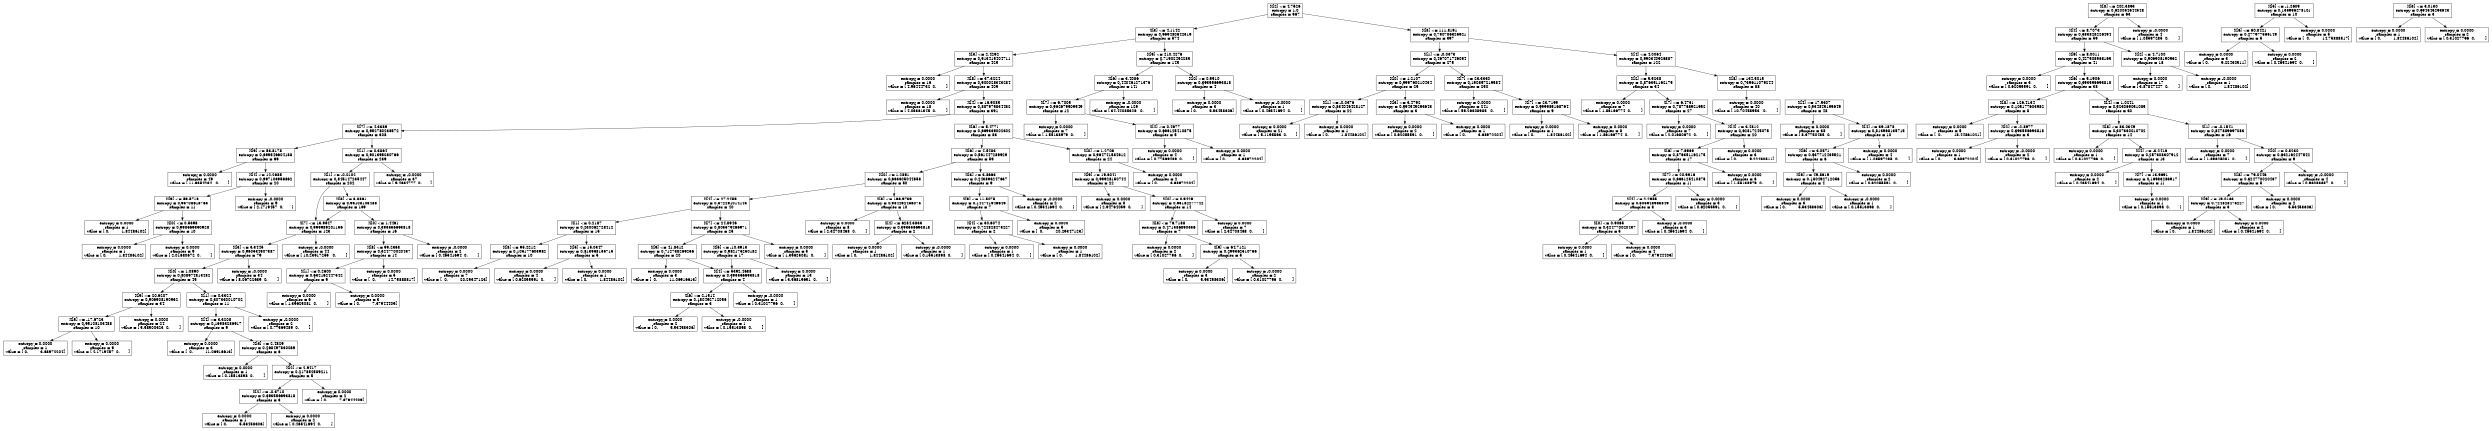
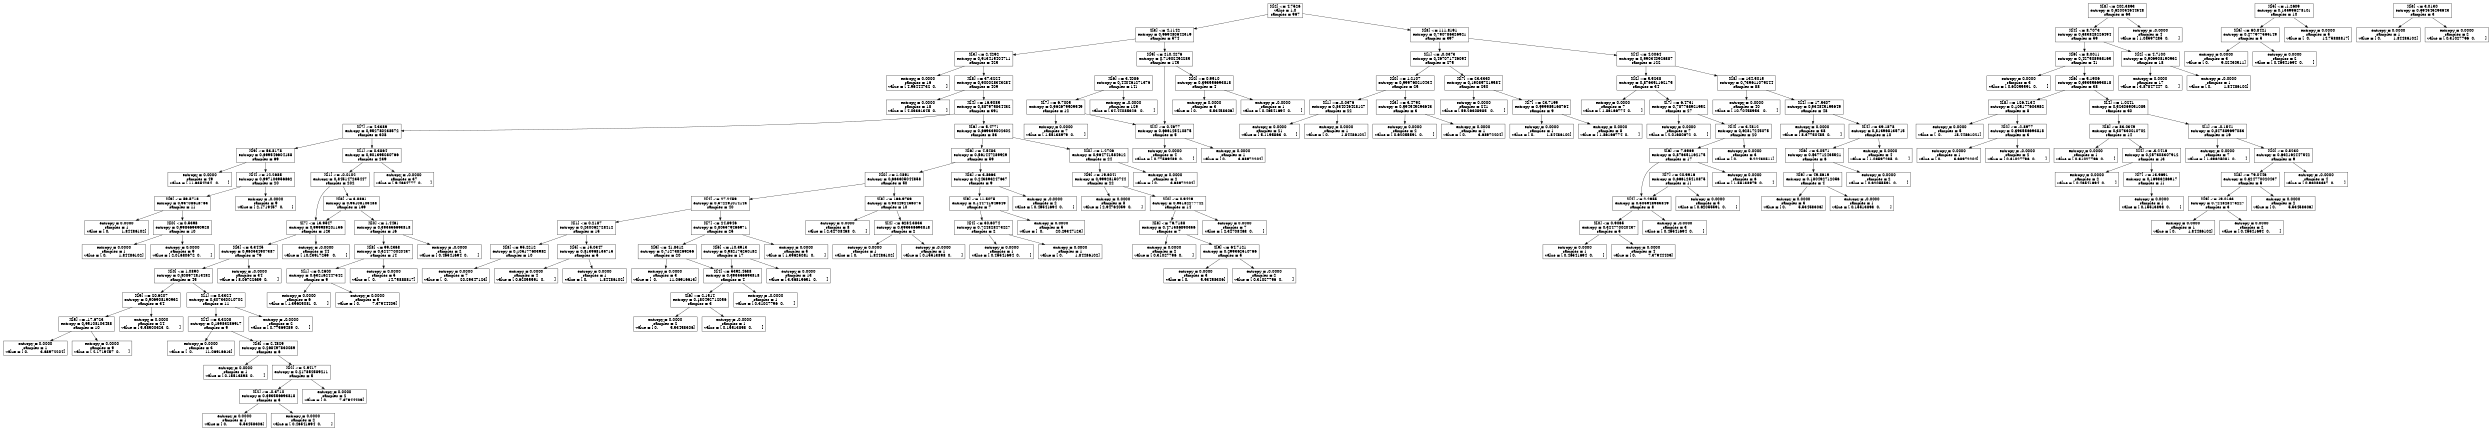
node "X[2] <= 4.7526 entropy = 1.0 samples = 967": label "X[2] <= 4.7526 entropy = 1.0 samples = 967" -> "X[2] <= 4.7526 value = 1.0 samples = 967"
edge "X[9] <= 210.4276 entropy = 0.71902452285 samples = 145" -> "X[6] <= 3.4086 entropy = 0.440461271376 samples = 141": now "X[9] <= 210.4276 entropy = 0.71902452285 samples = 145" -> "X[4] <= 0.4677 entropy = 0.666125410875 samples = 5"
edge "X[8] <= 134.5015 entropy = 0.739611079244 samples = 88" -> "X[4] <= 17.5307 entropy = 0.934845195649 samples = 48": added
edge "X[6] <= 7.6969 entropy = 0.876351162175 samples = 17" -> "X[7] <= 20.9916 entropy = 0.666125410875 samples = 11": now "X[6] <= 7.6969 entropy = 0.876351162175 samples = 17" -> "X[4] <= 2.2955 entropy = 0.505948983849 samples = 8"
